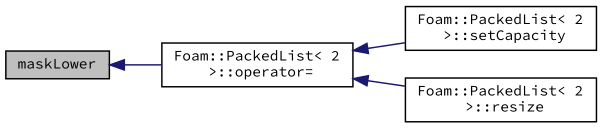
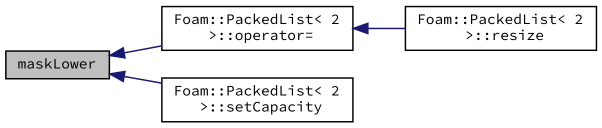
edge "Foam::PackedList< 2 >::setCapacity" -> "Foam::PackedList< 2 >::operator=": now "Foam::PackedList< 2 >::setCapacity" -> "maskLower"
